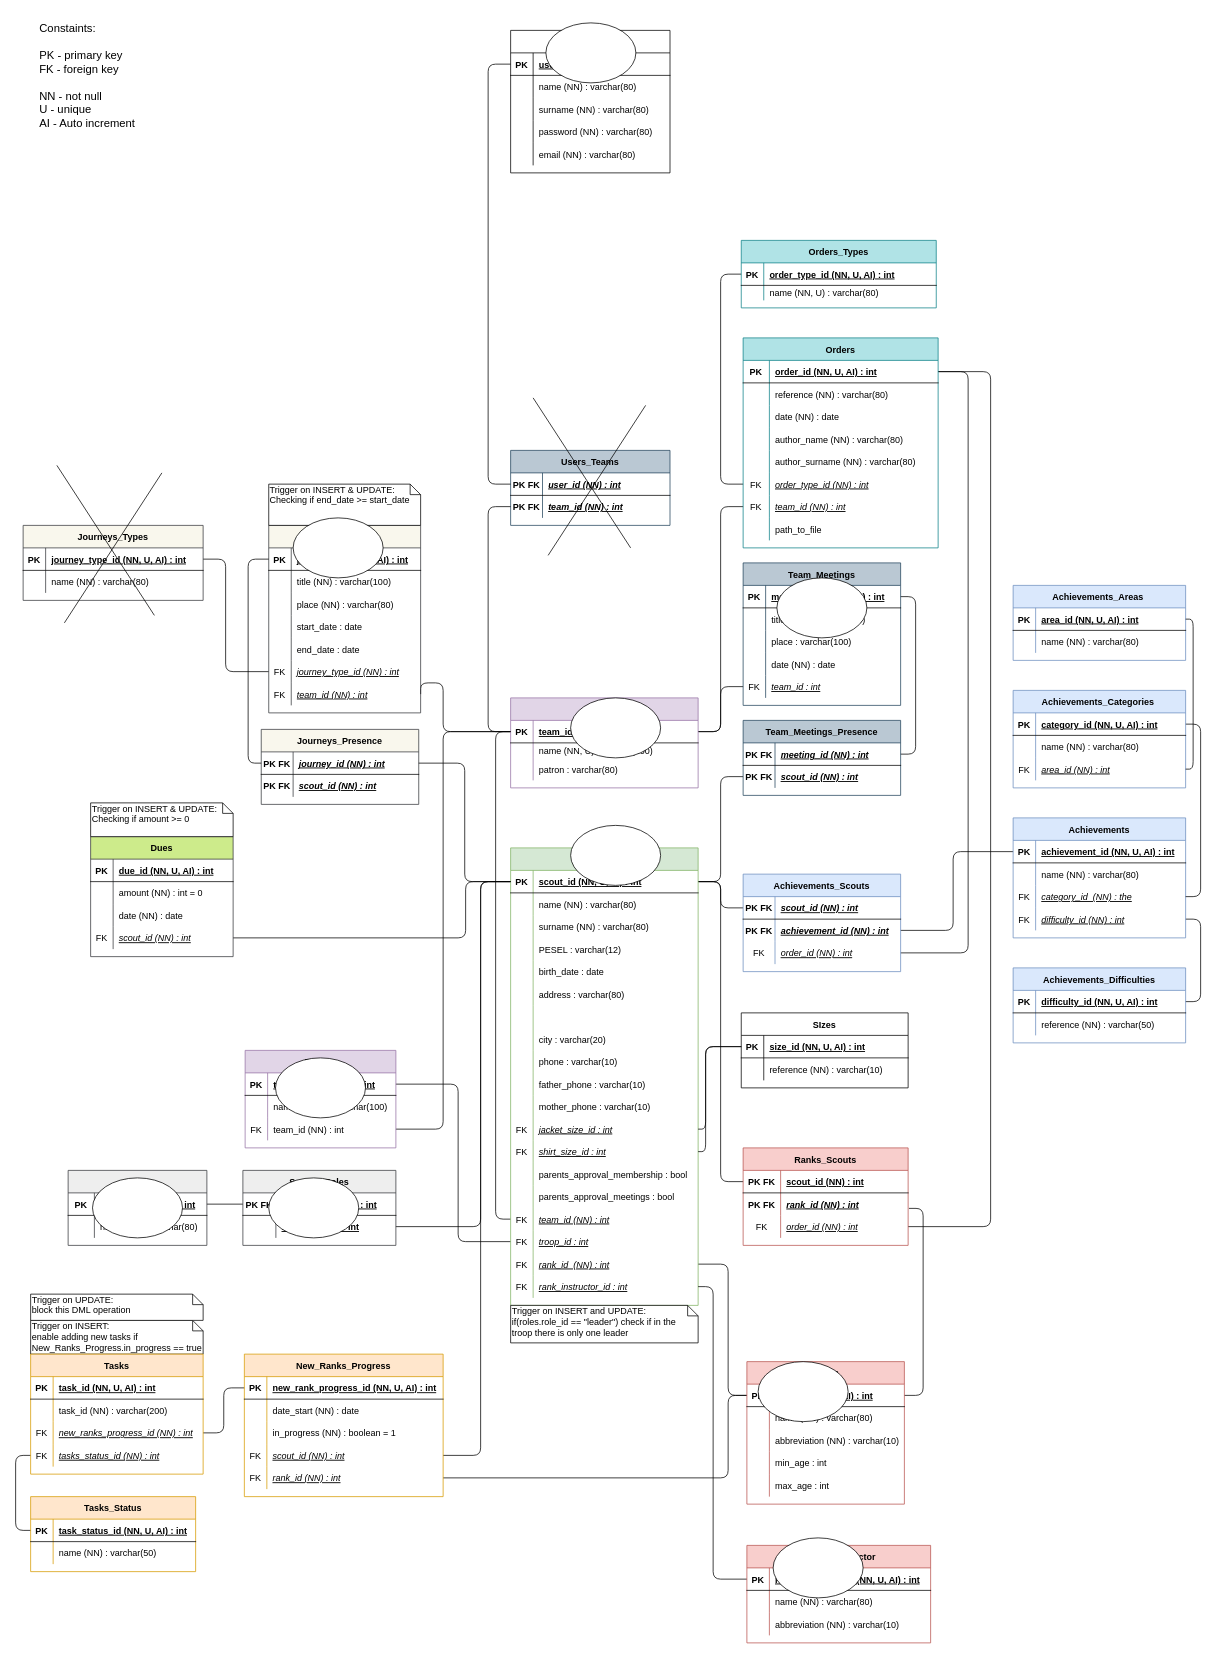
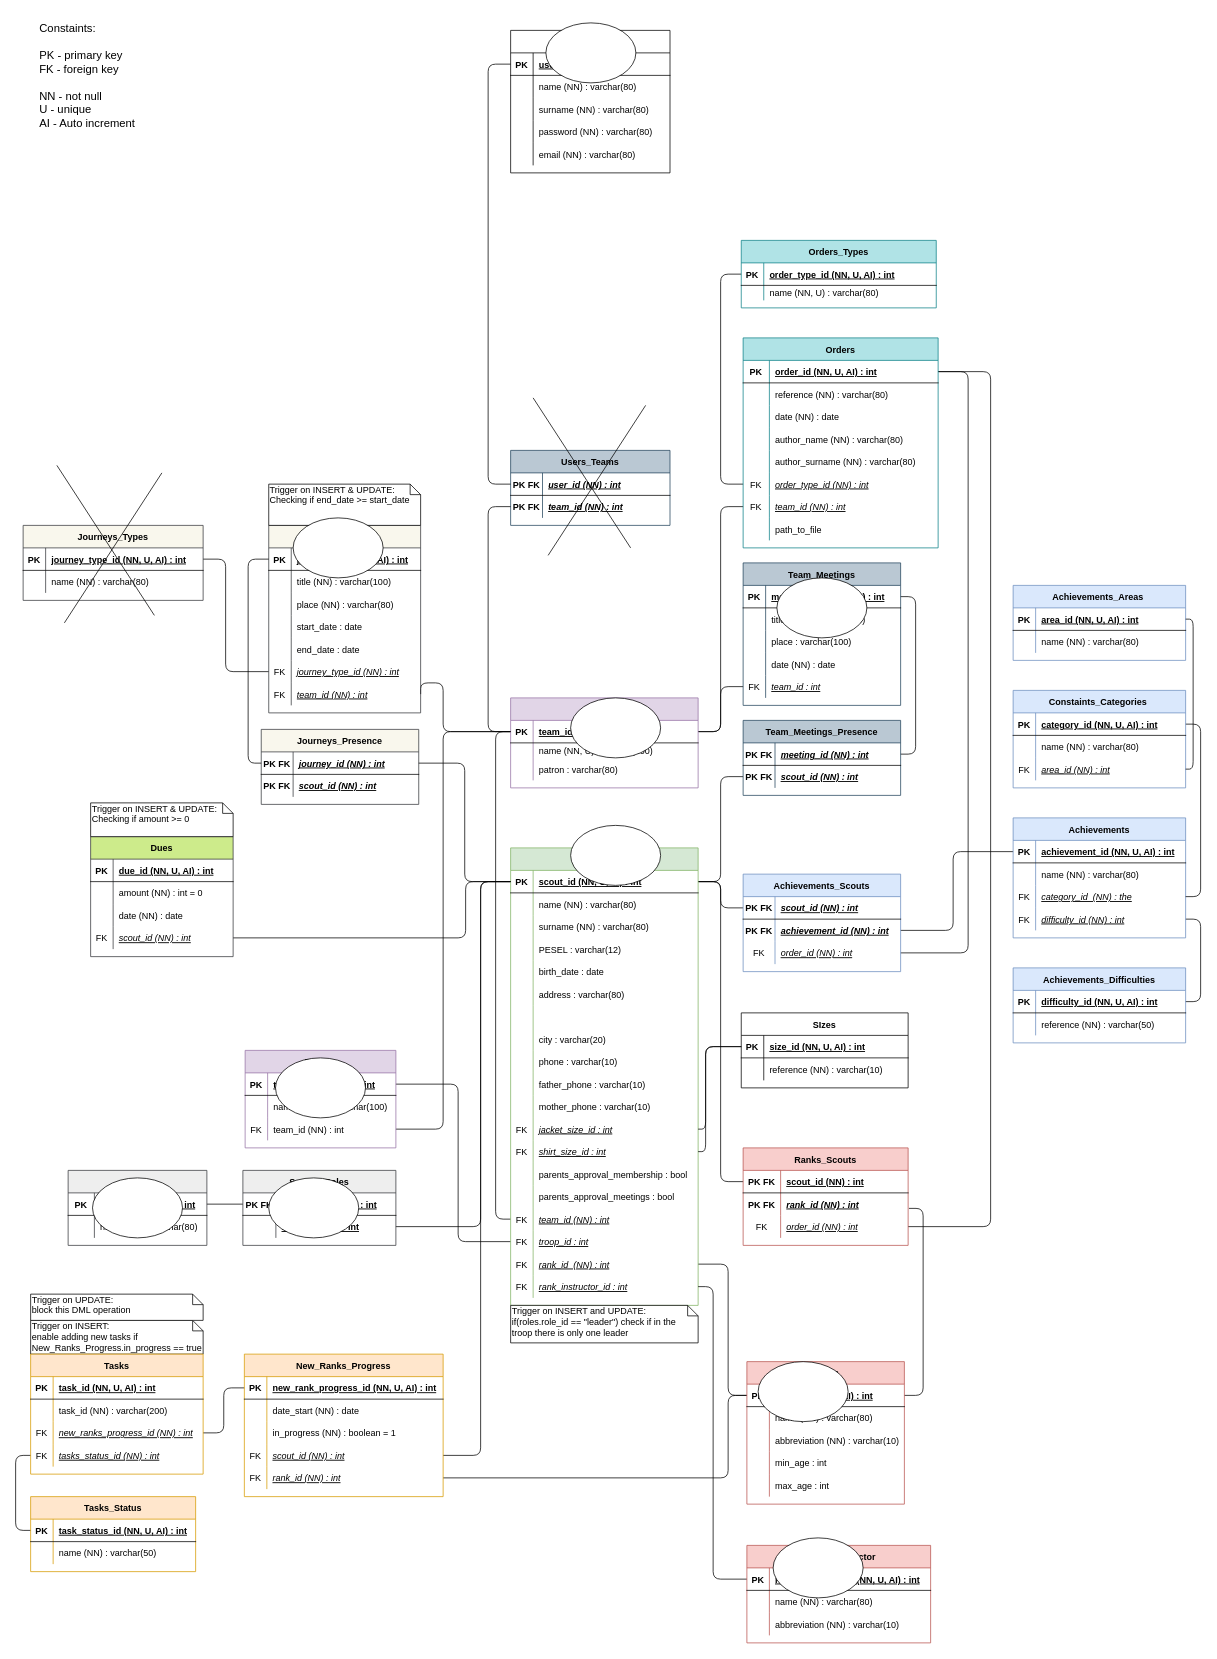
node "Achievements_Categories": label "Achievements_Categories" -> "Constaints_Categories"
